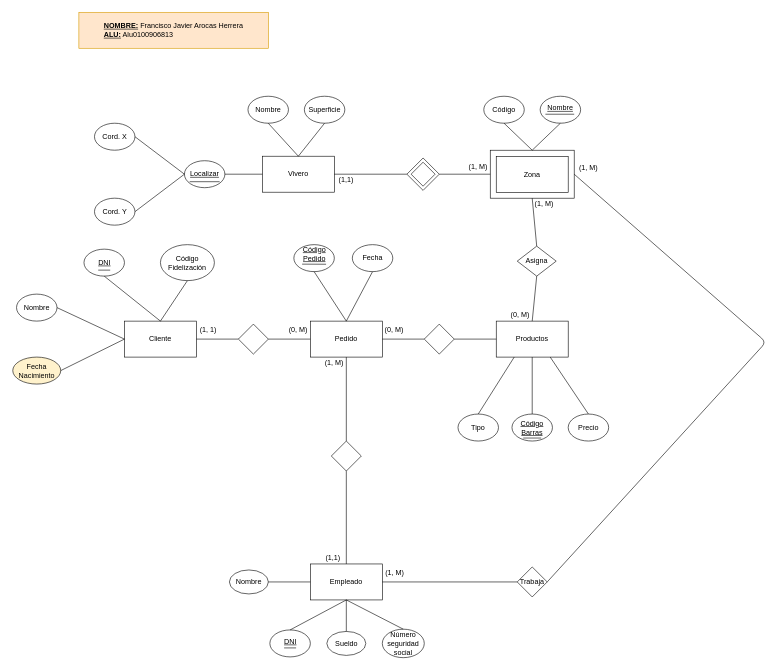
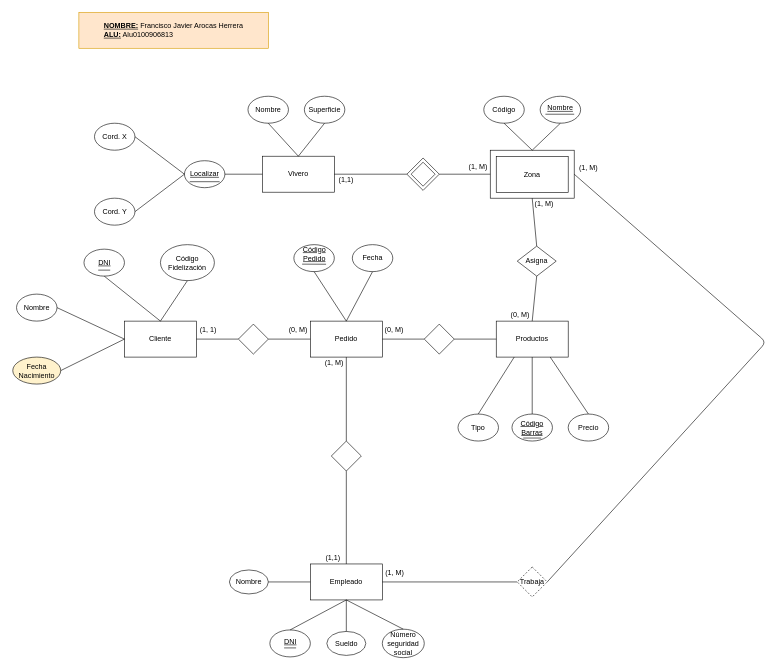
node "Trabaja": style solid -> dashed
